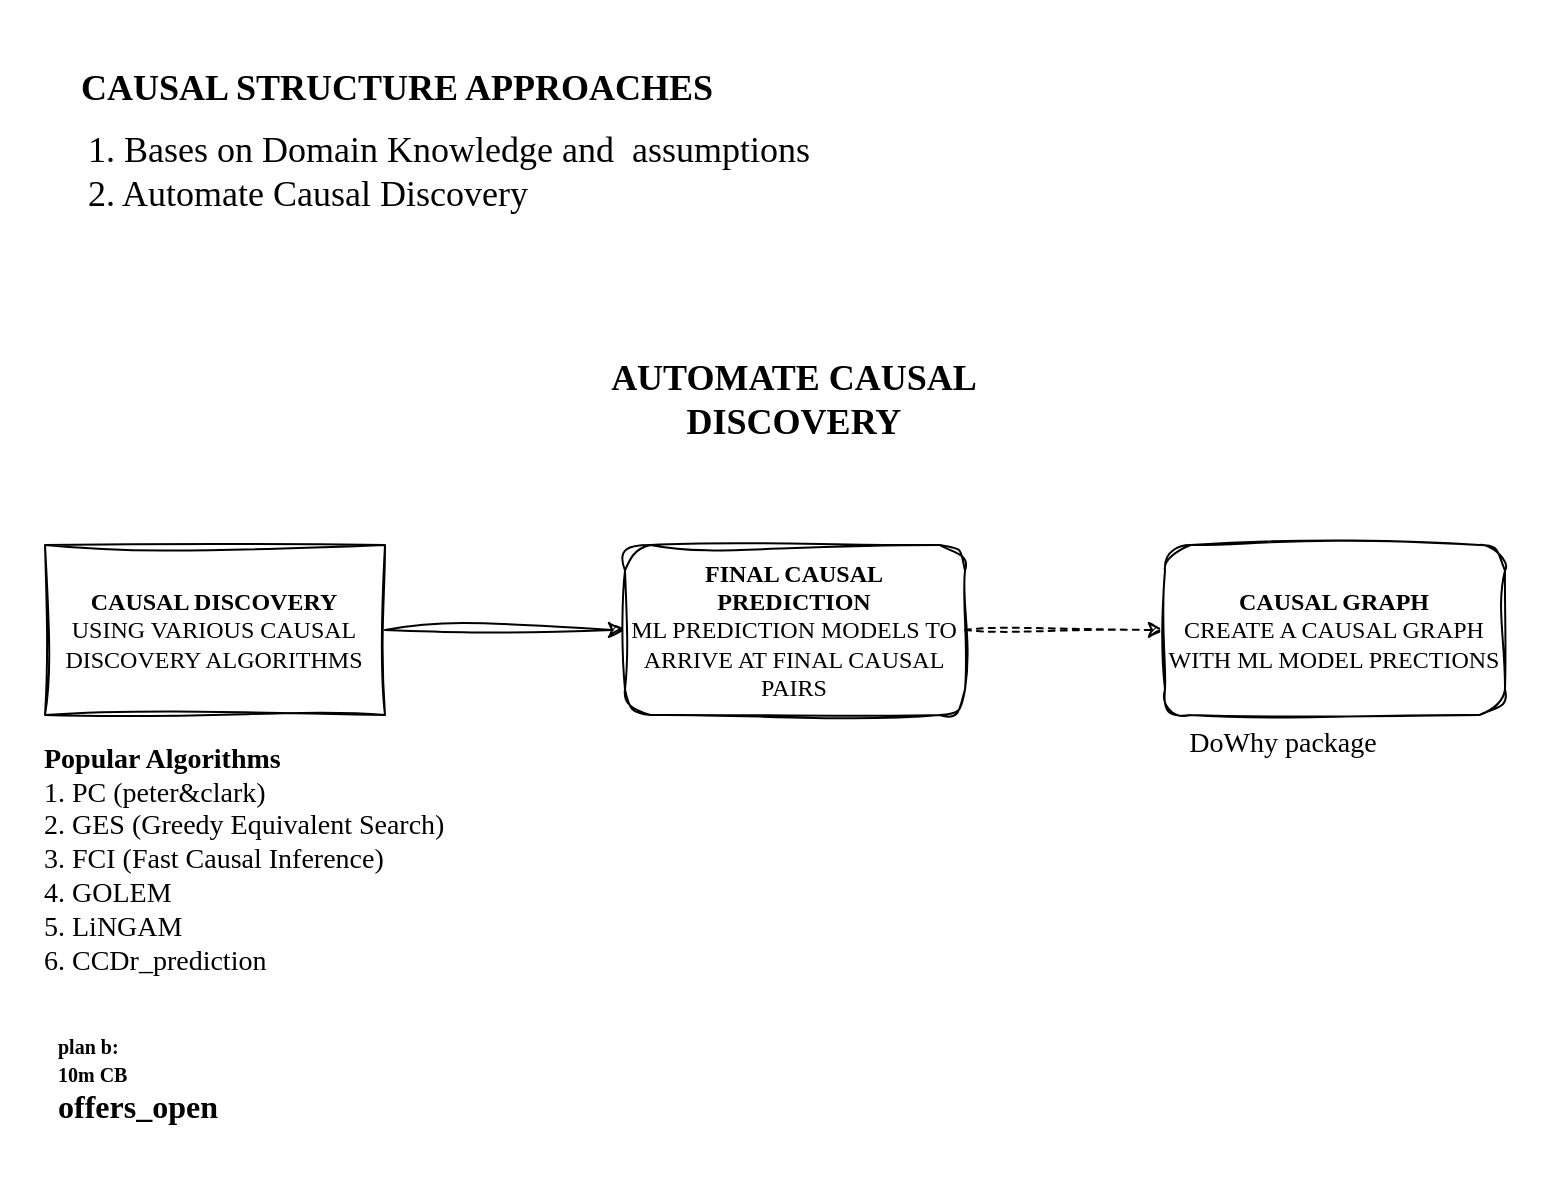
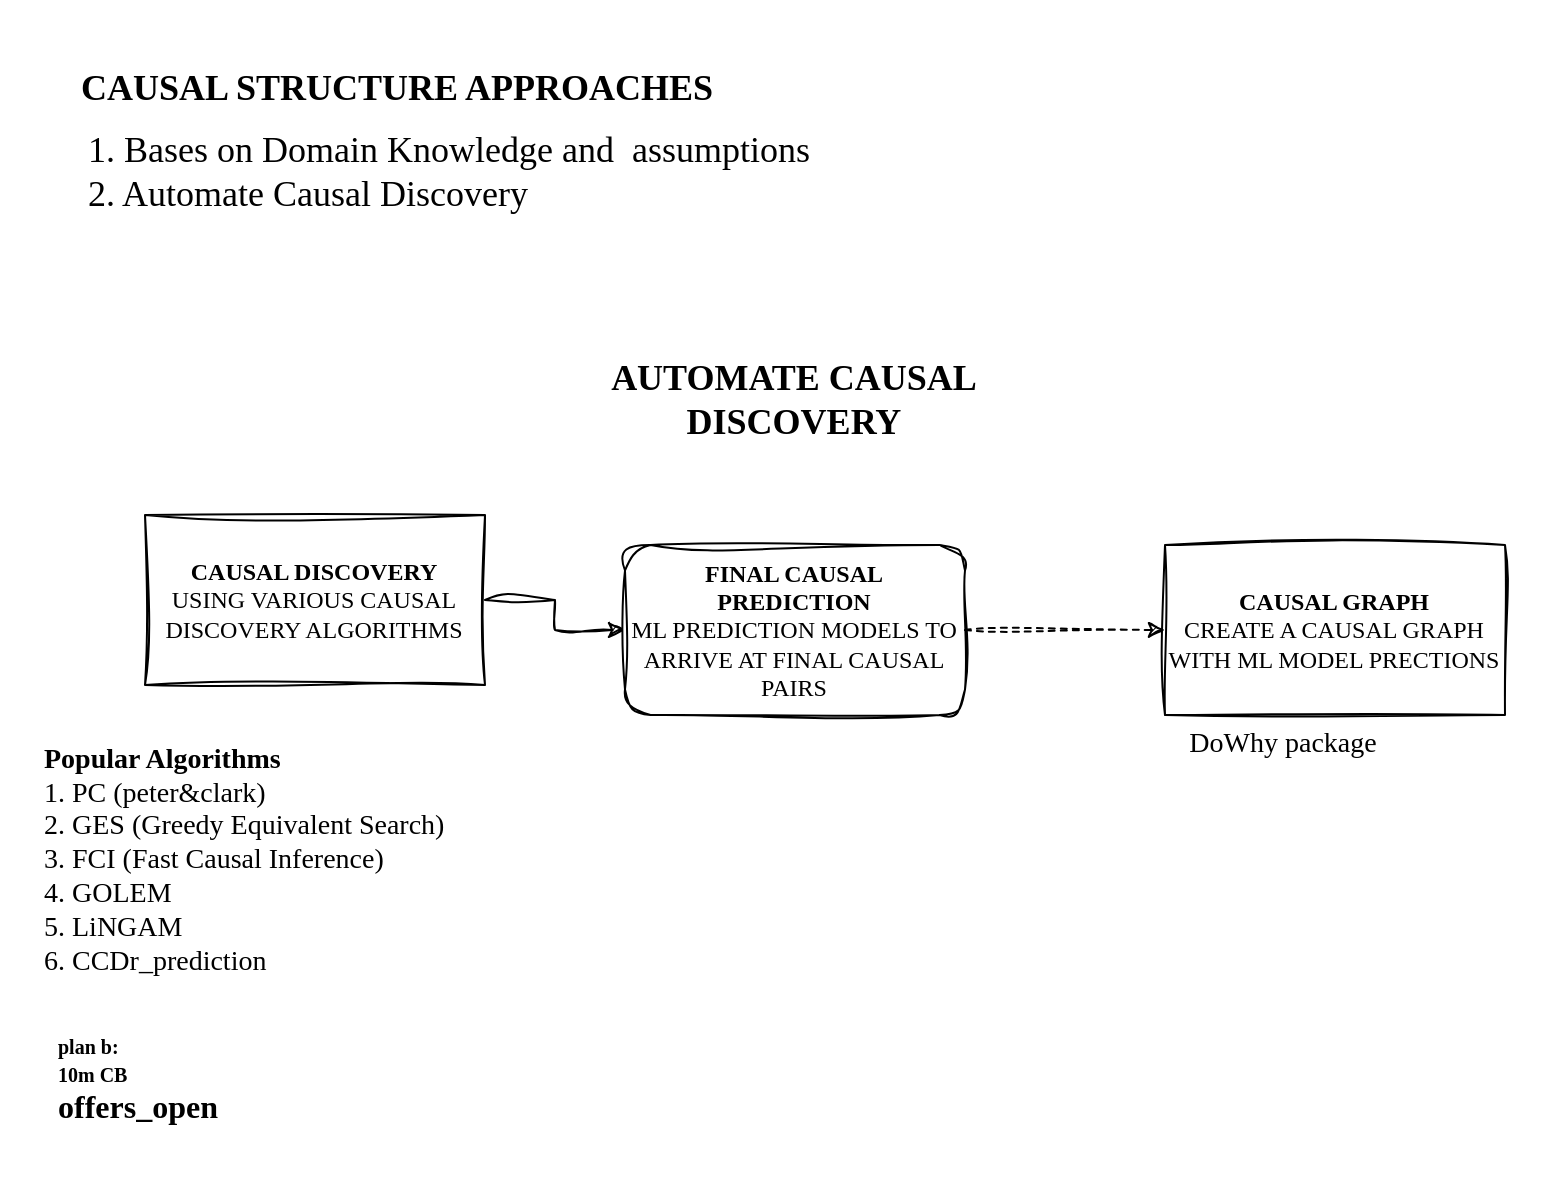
node "CAUSAL DISCOVERY USING VARIOUS CAUSAL DISCOVERY ALGORITHMS": moved (215, 630) -> (315, 600)
node "CAUSAL GRAPH CREATE A CAUSAL GRAPH WITH ML MODEL PRECTIONS": shape rounded rectangle -> rectangle
